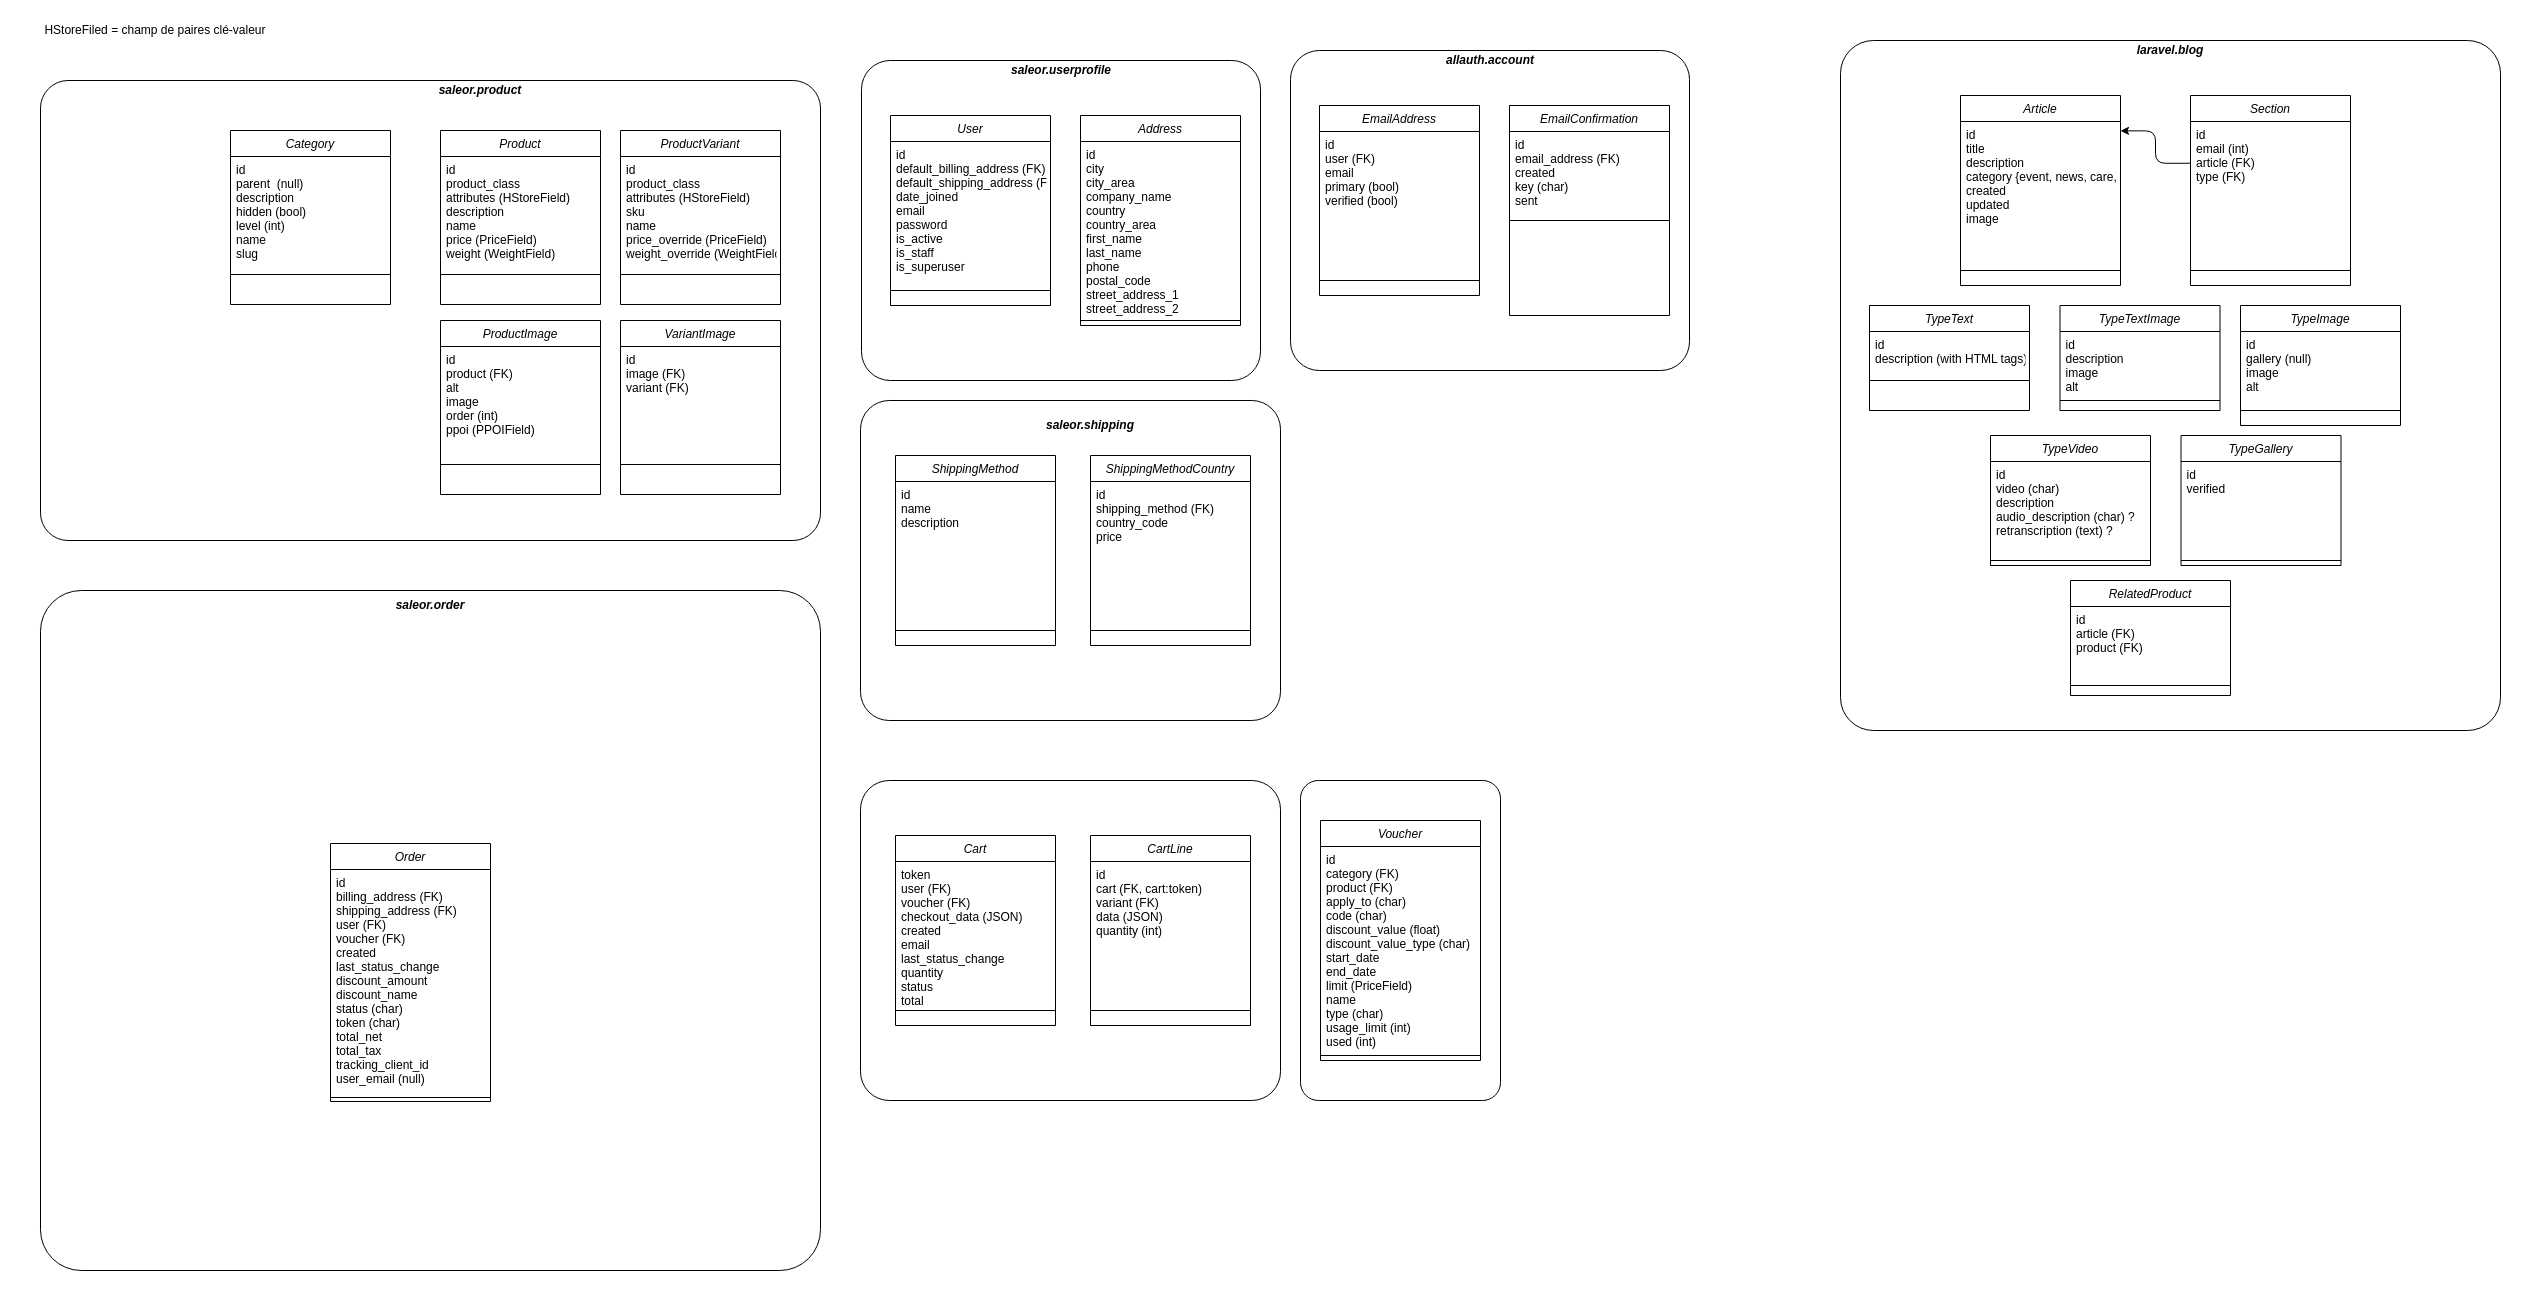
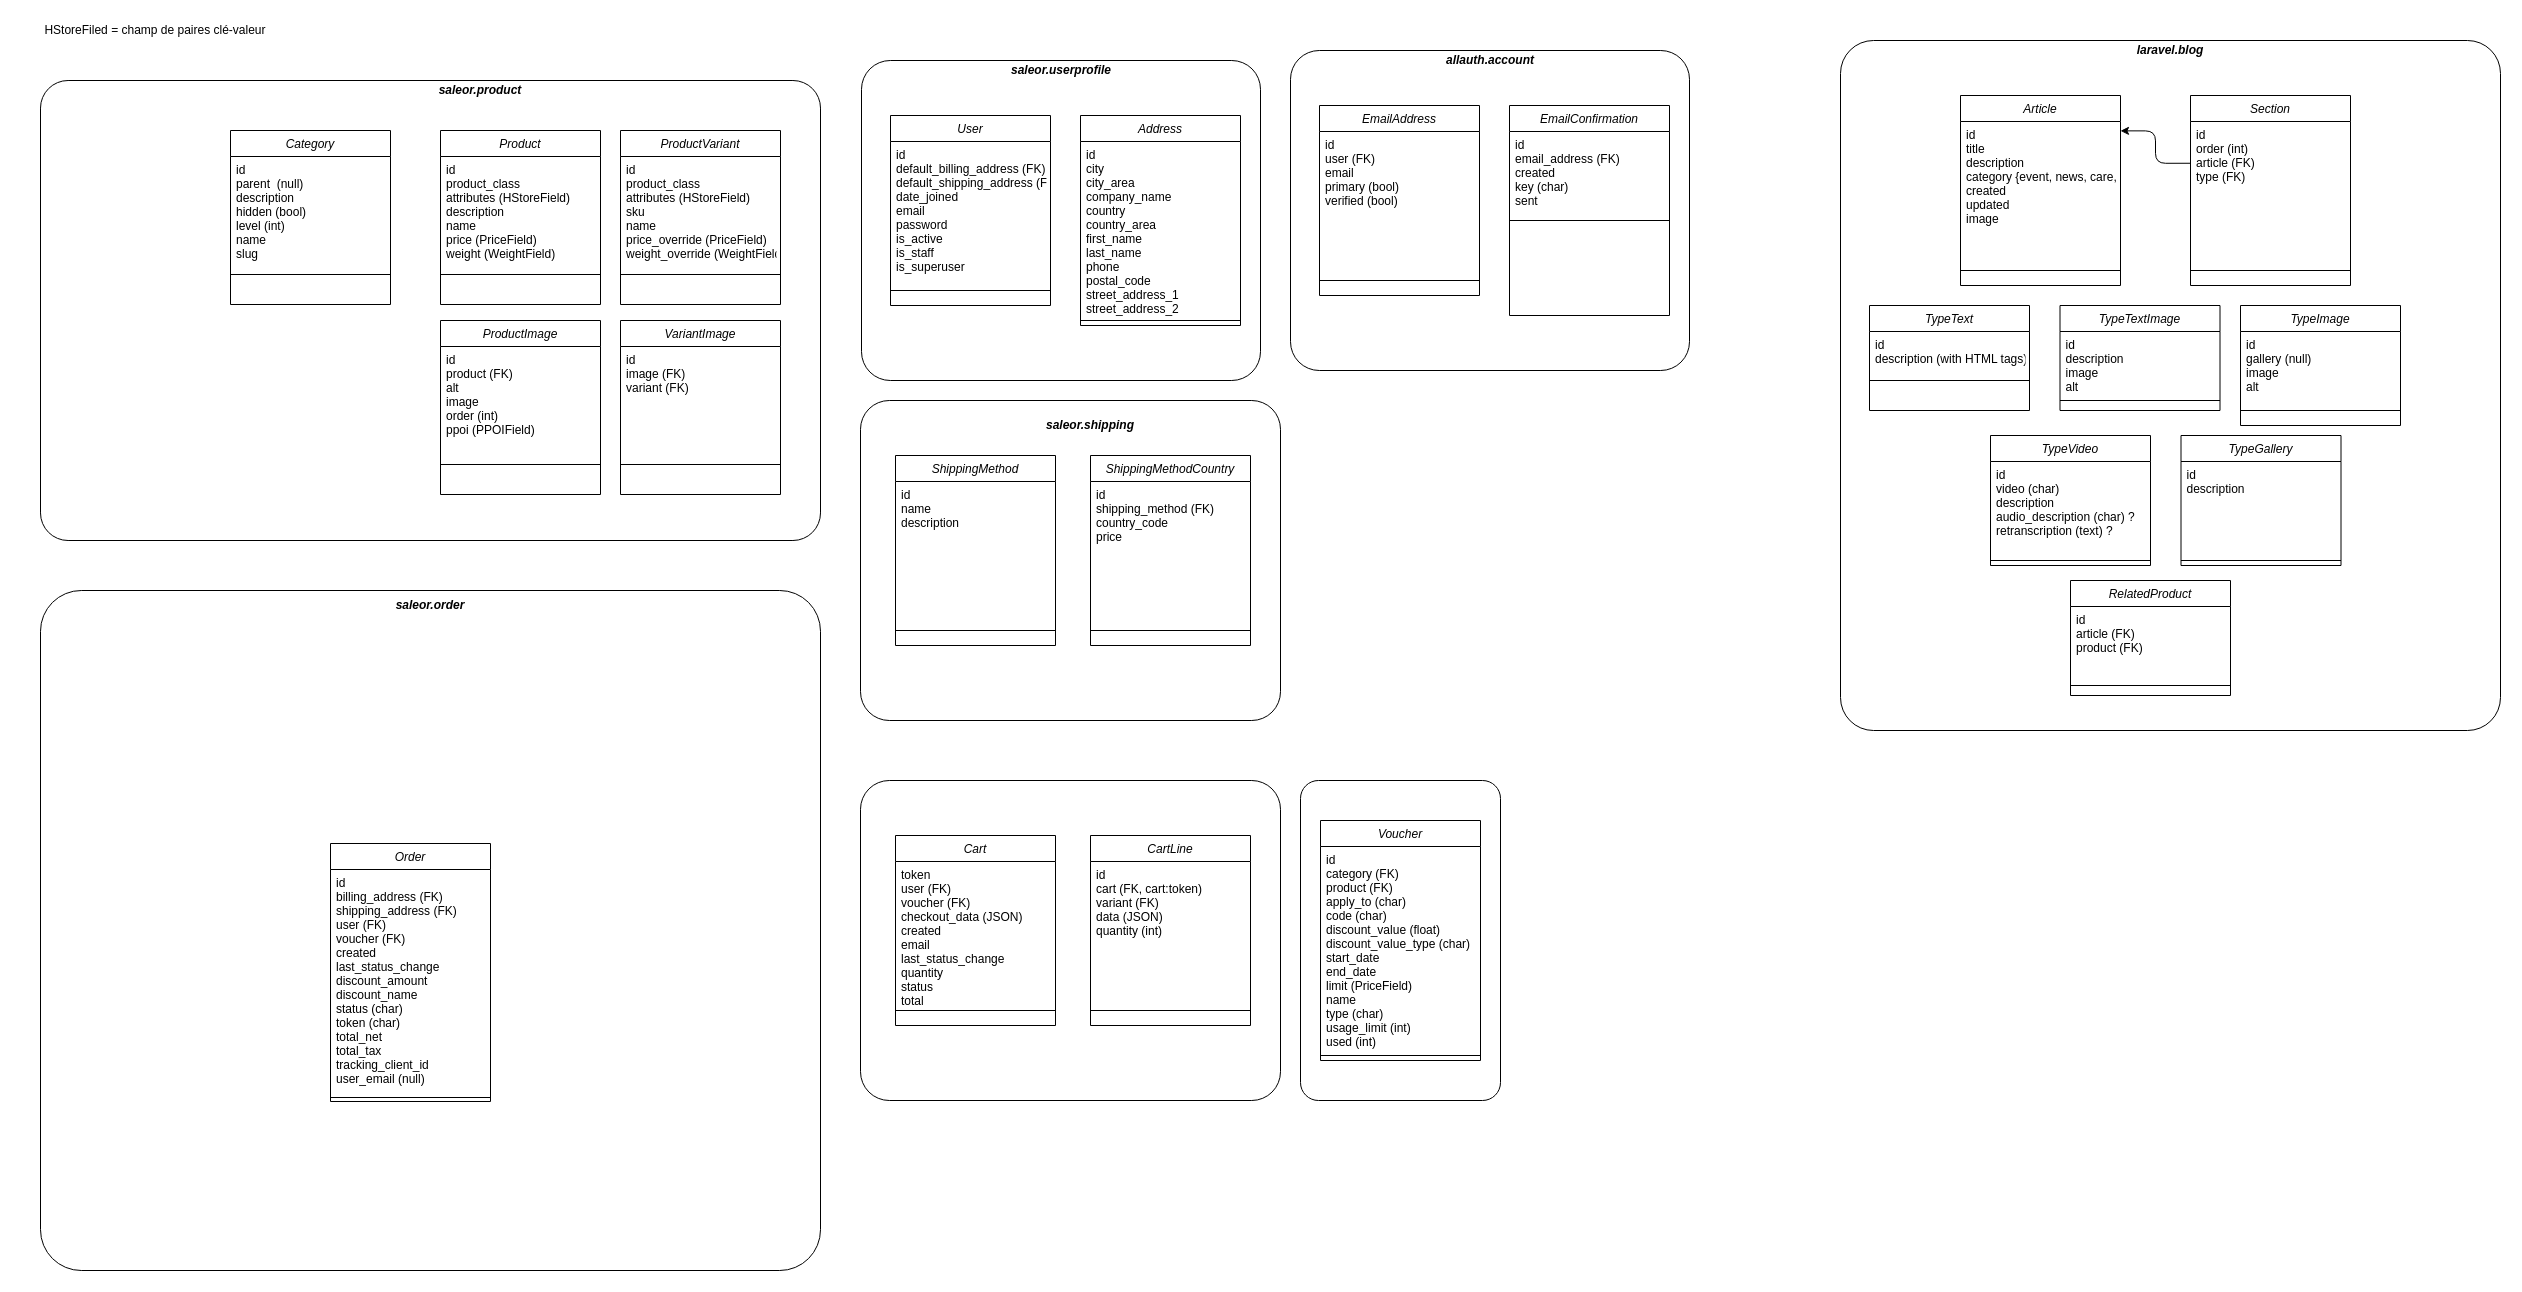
node "id email (int) article (FK) type (FK)": label "id email (int) article (FK) type (FK)" -> "id order (int) article (FK) type (FK)"
node "id verified": label "id verified" -> "id description"
